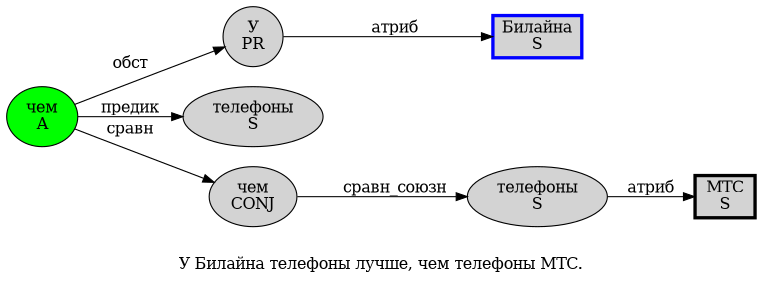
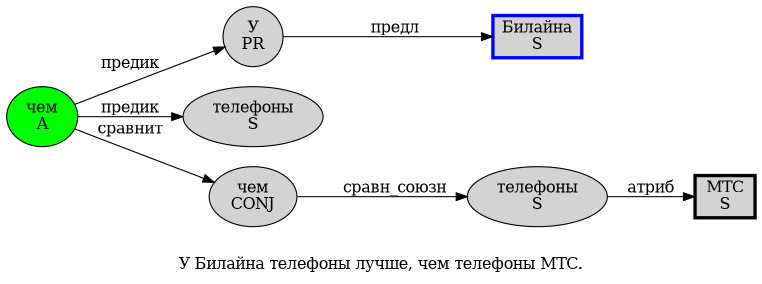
edge "У PR" -> "Билайна S": label "атриб" -> "предл"
edge "чем A" -> "У PR": label "обст" -> "предик"
edge "чем A" -> "чем CONJ": label "сравн" -> "сравнит"
